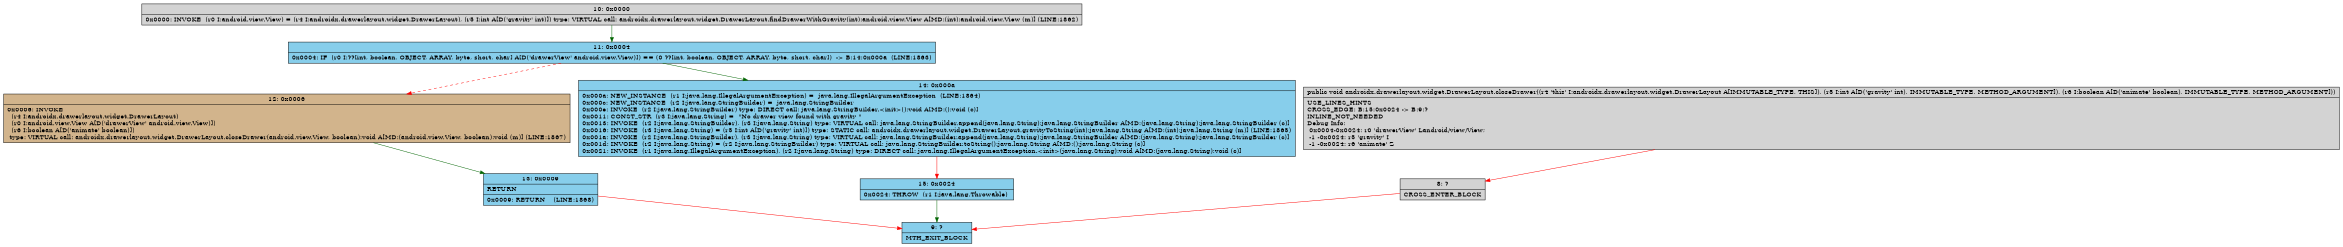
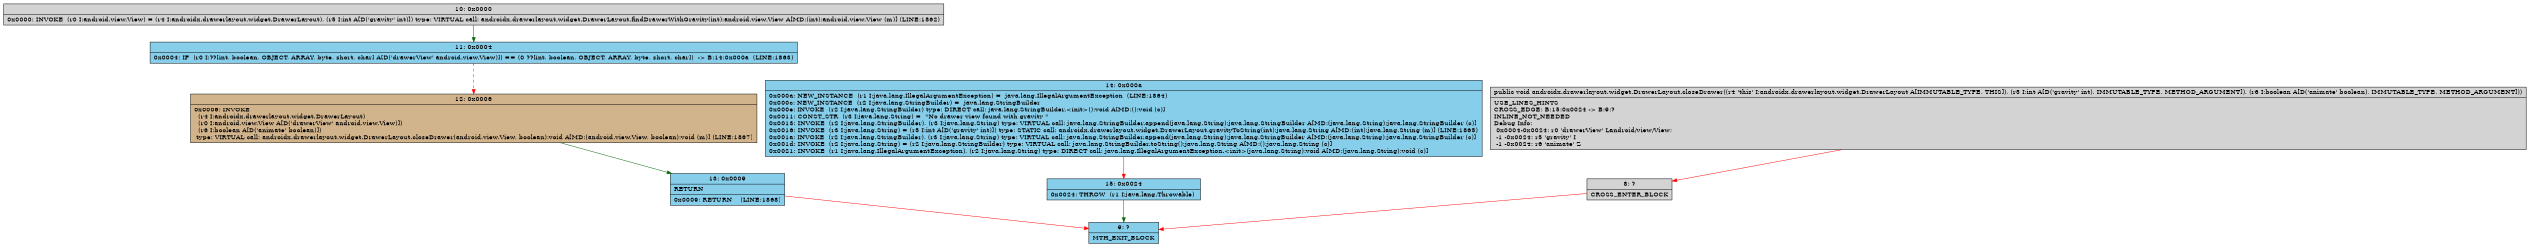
edge "11: 0x0004" -> "14: 0x000a": removed
